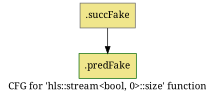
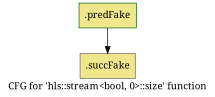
edge ".succFake" -> ".predFake": reversed
